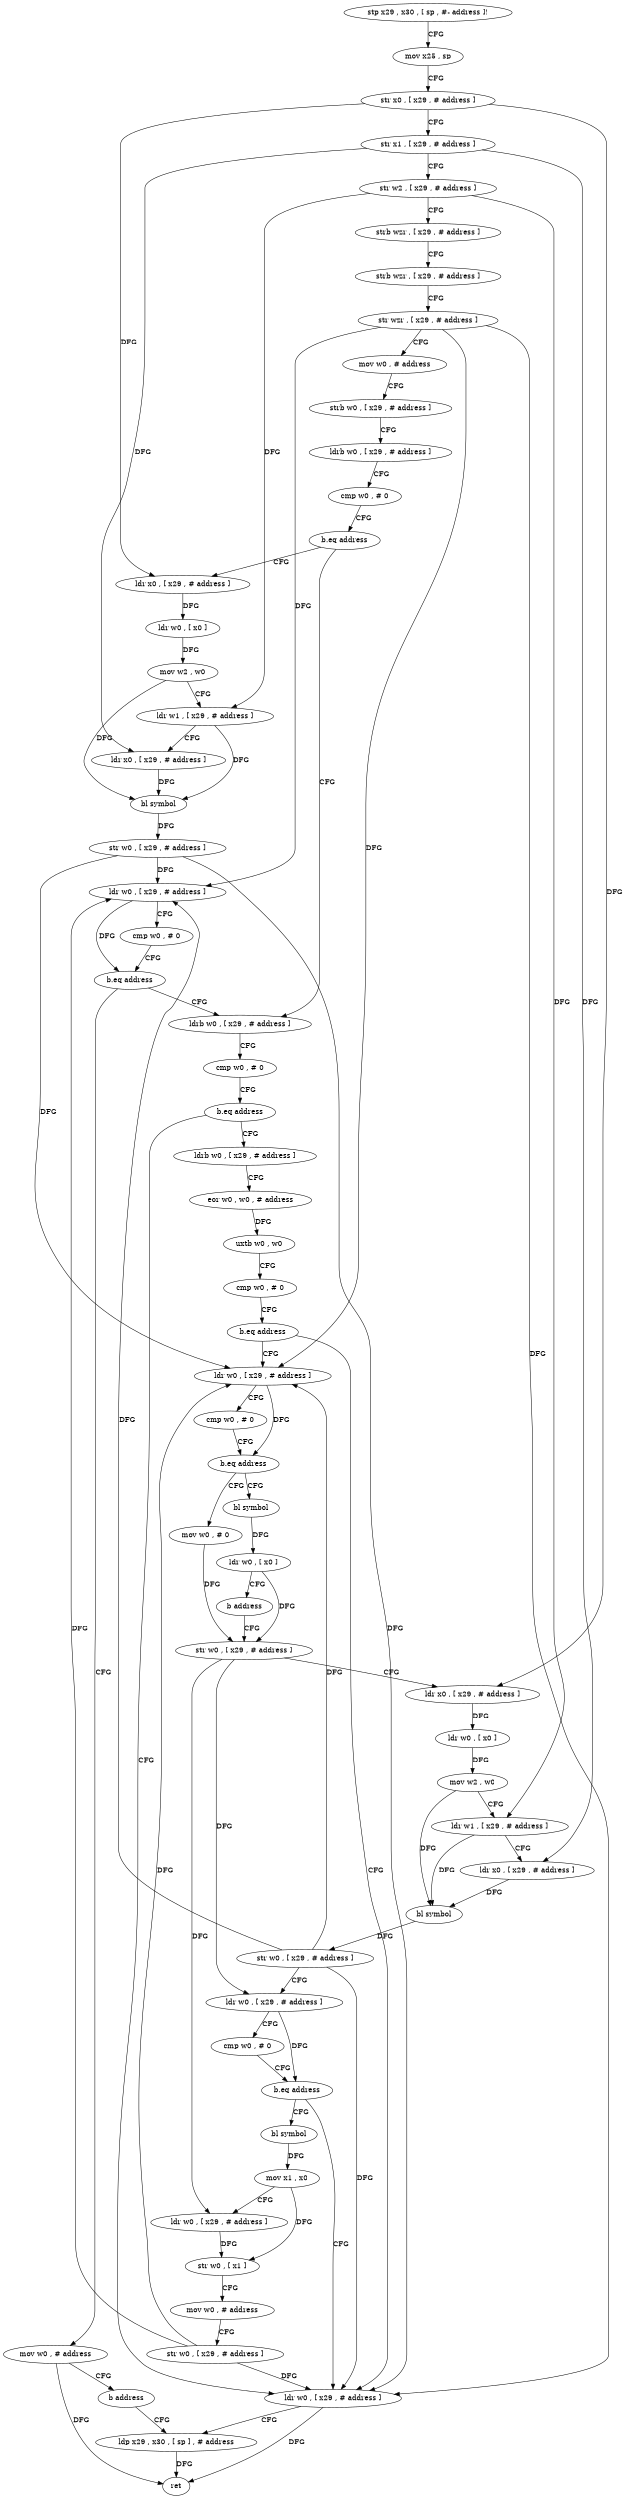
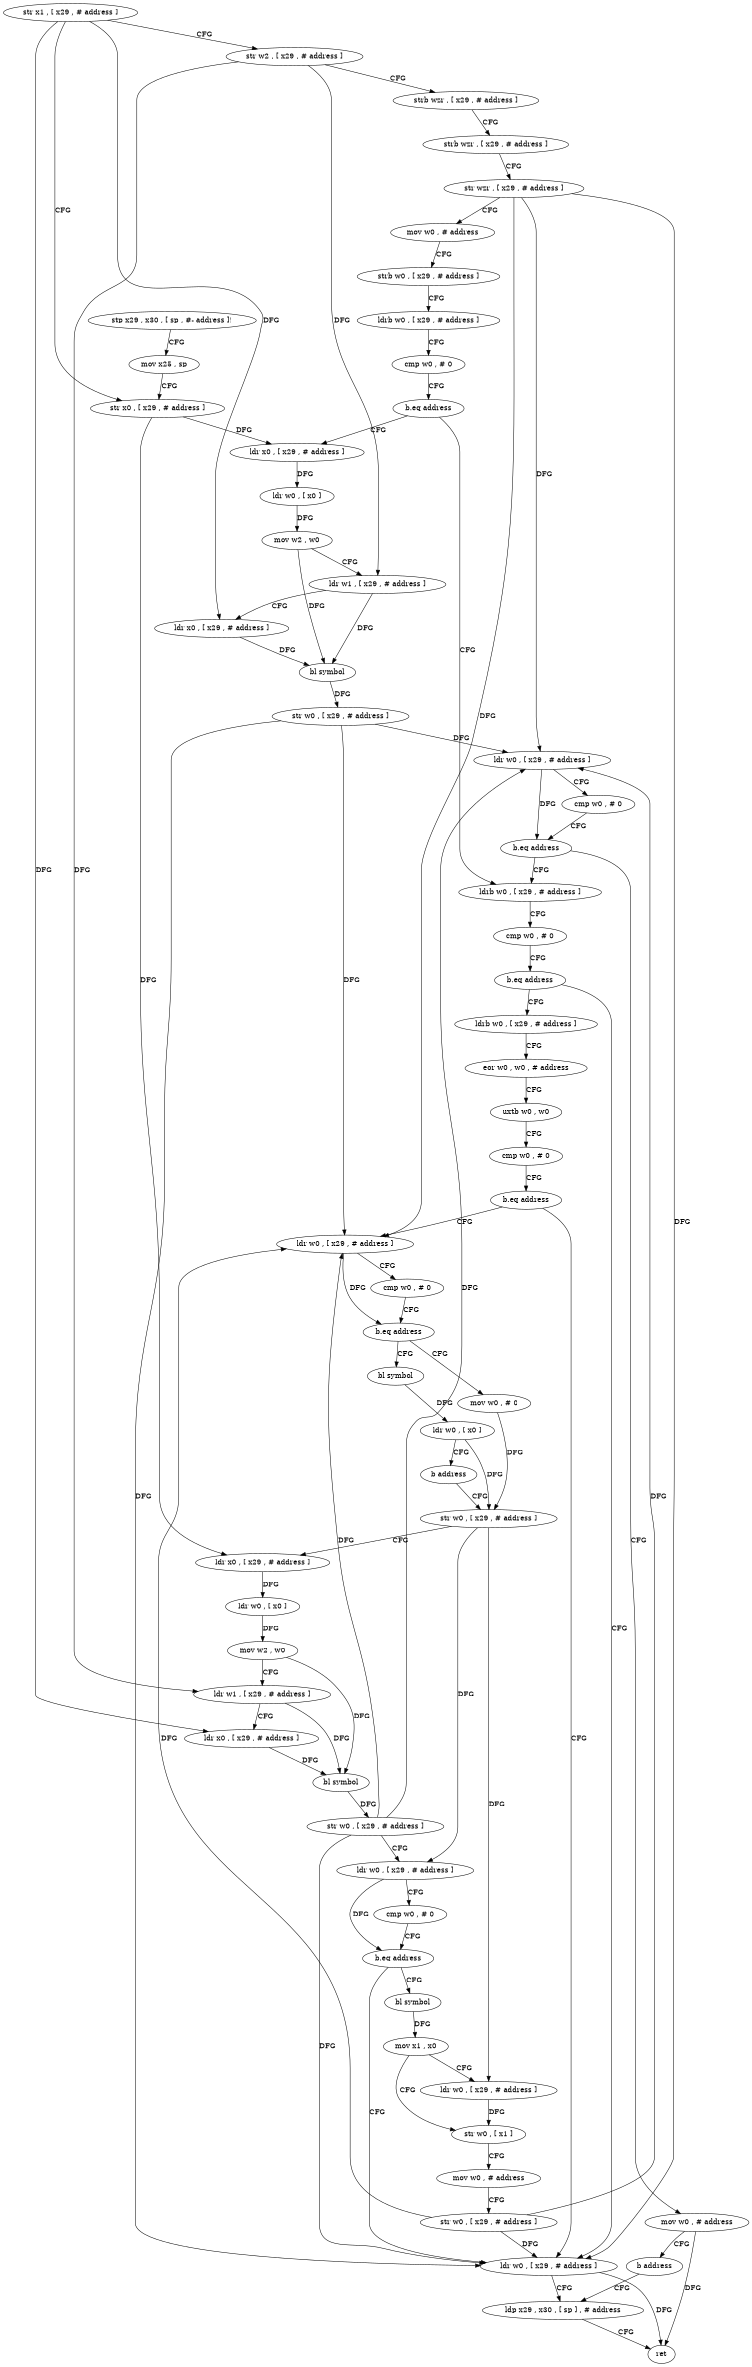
edge "str x0 , [ x29 , # address ]" -> "str x1 , [ x29 , # address ]": reversed
edge "eor w0 , w0 , # address" -> "uxtb w0 , w0": label "DFG" -> "CFG"
edge "mov x1 , x0" -> "str w0 , [ x1 ]": label "DFG" -> "CFG"
edge "ldp x29 , x30 , [ sp ] , # address" -> "ret": label "DFG" -> "CFG"
